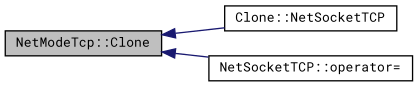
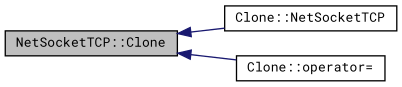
node "NetModeTcp::Clone": label "NetModeTcp::Clone" -> "NetSocketTCP::Clone"
node "NetSocketTCP::operator=": label "NetSocketTCP::operator=" -> "Clone::operator="
